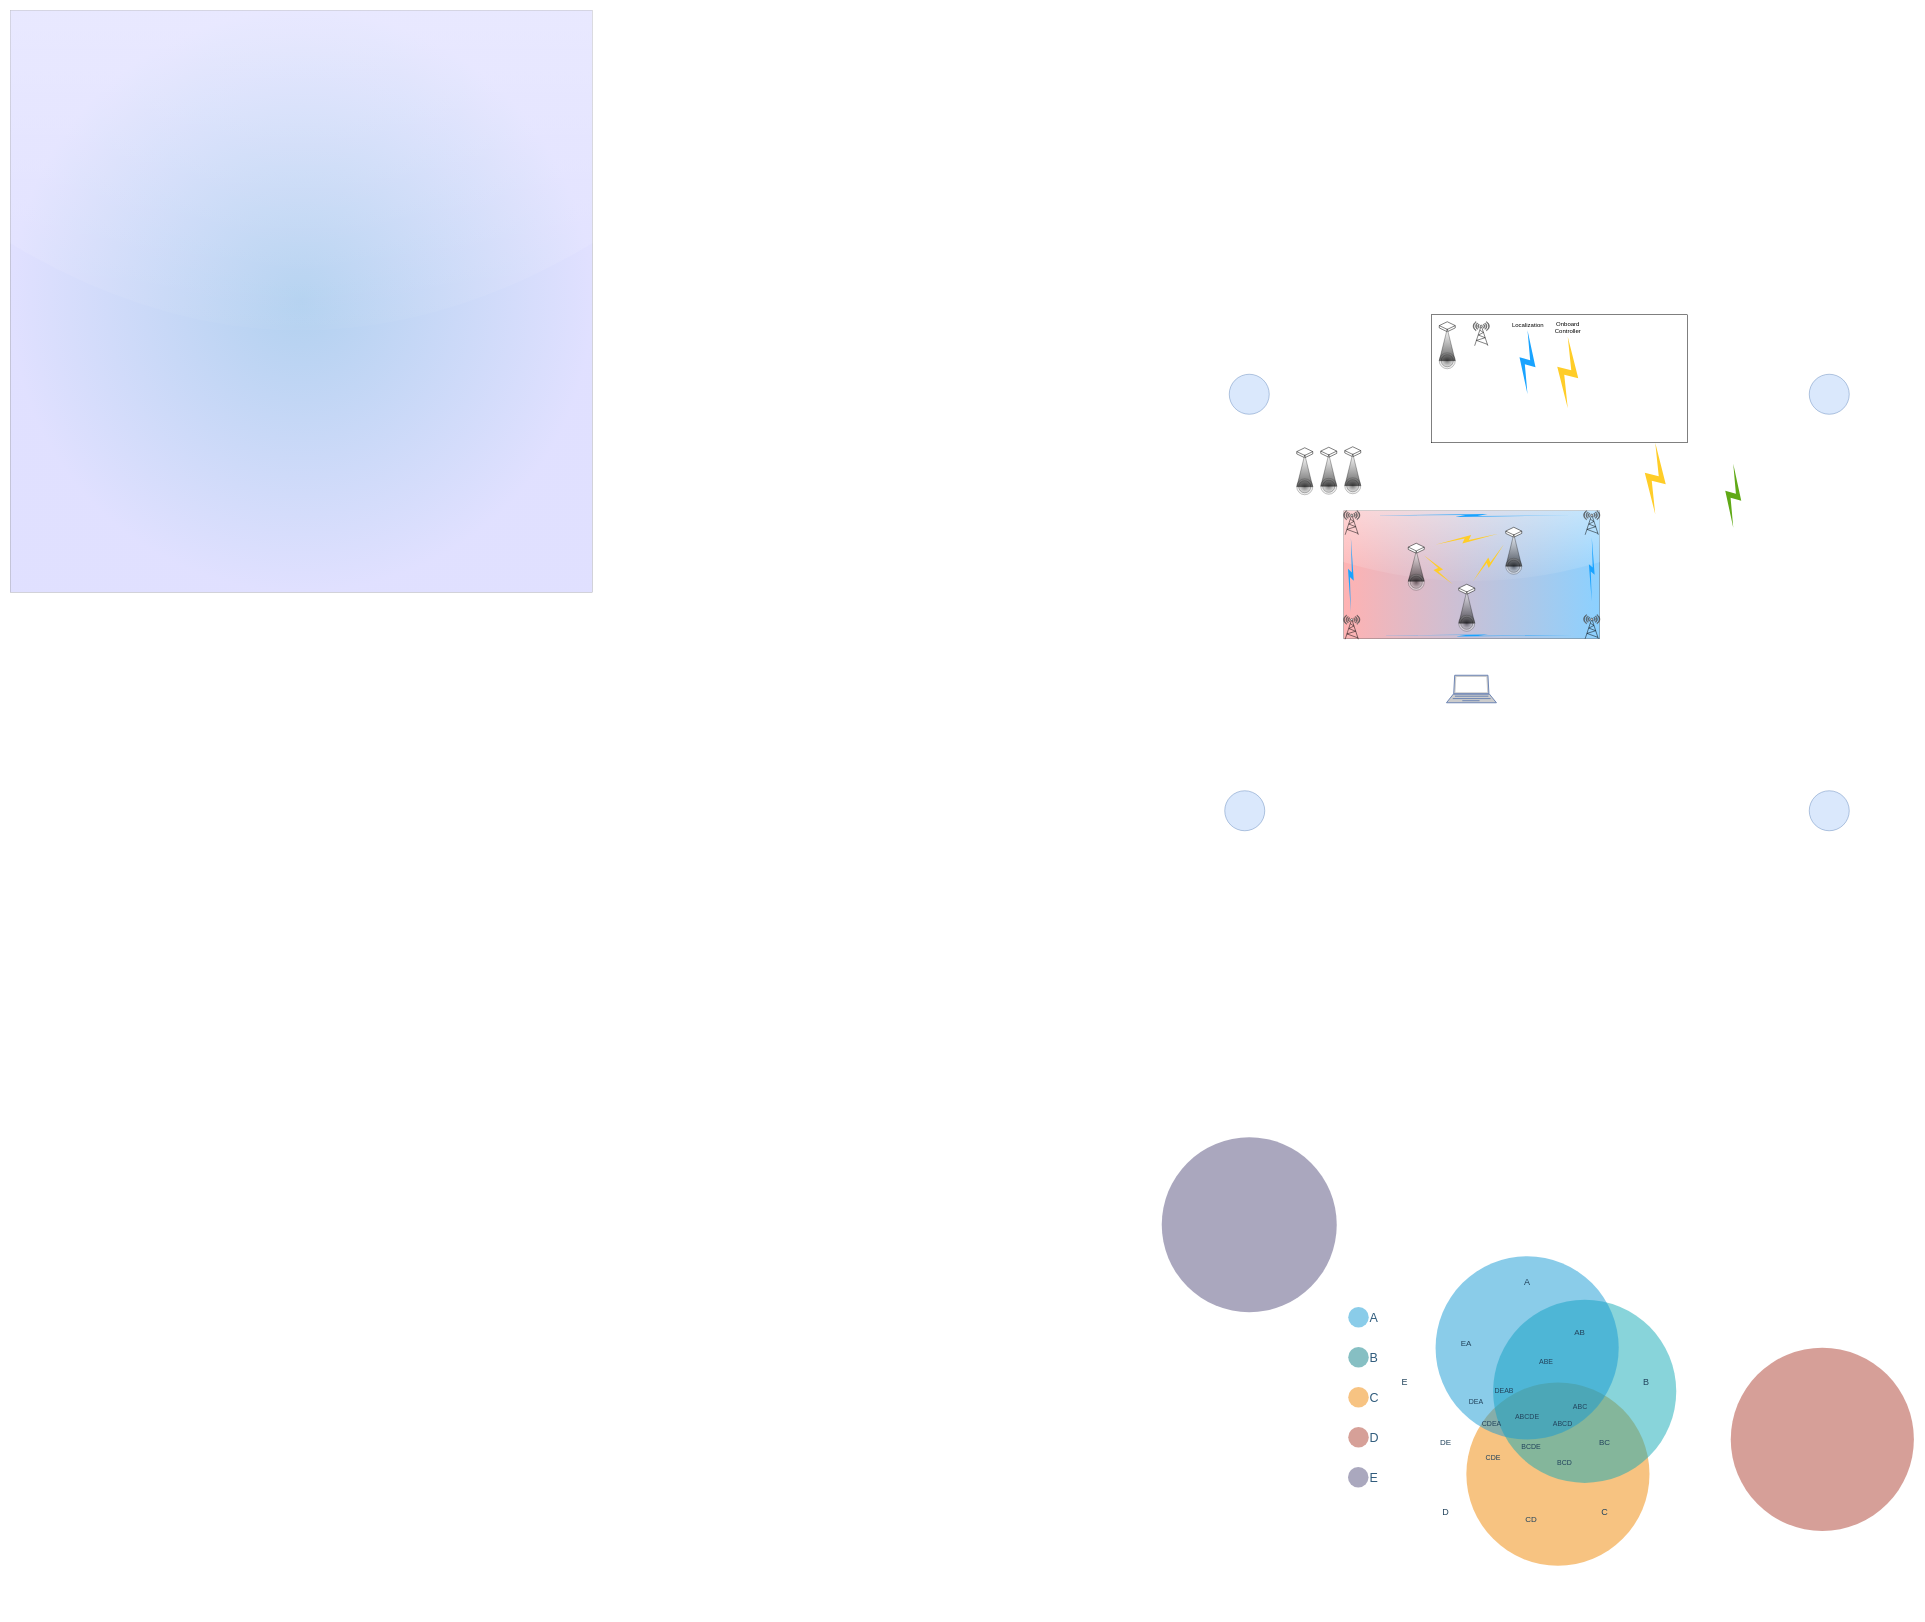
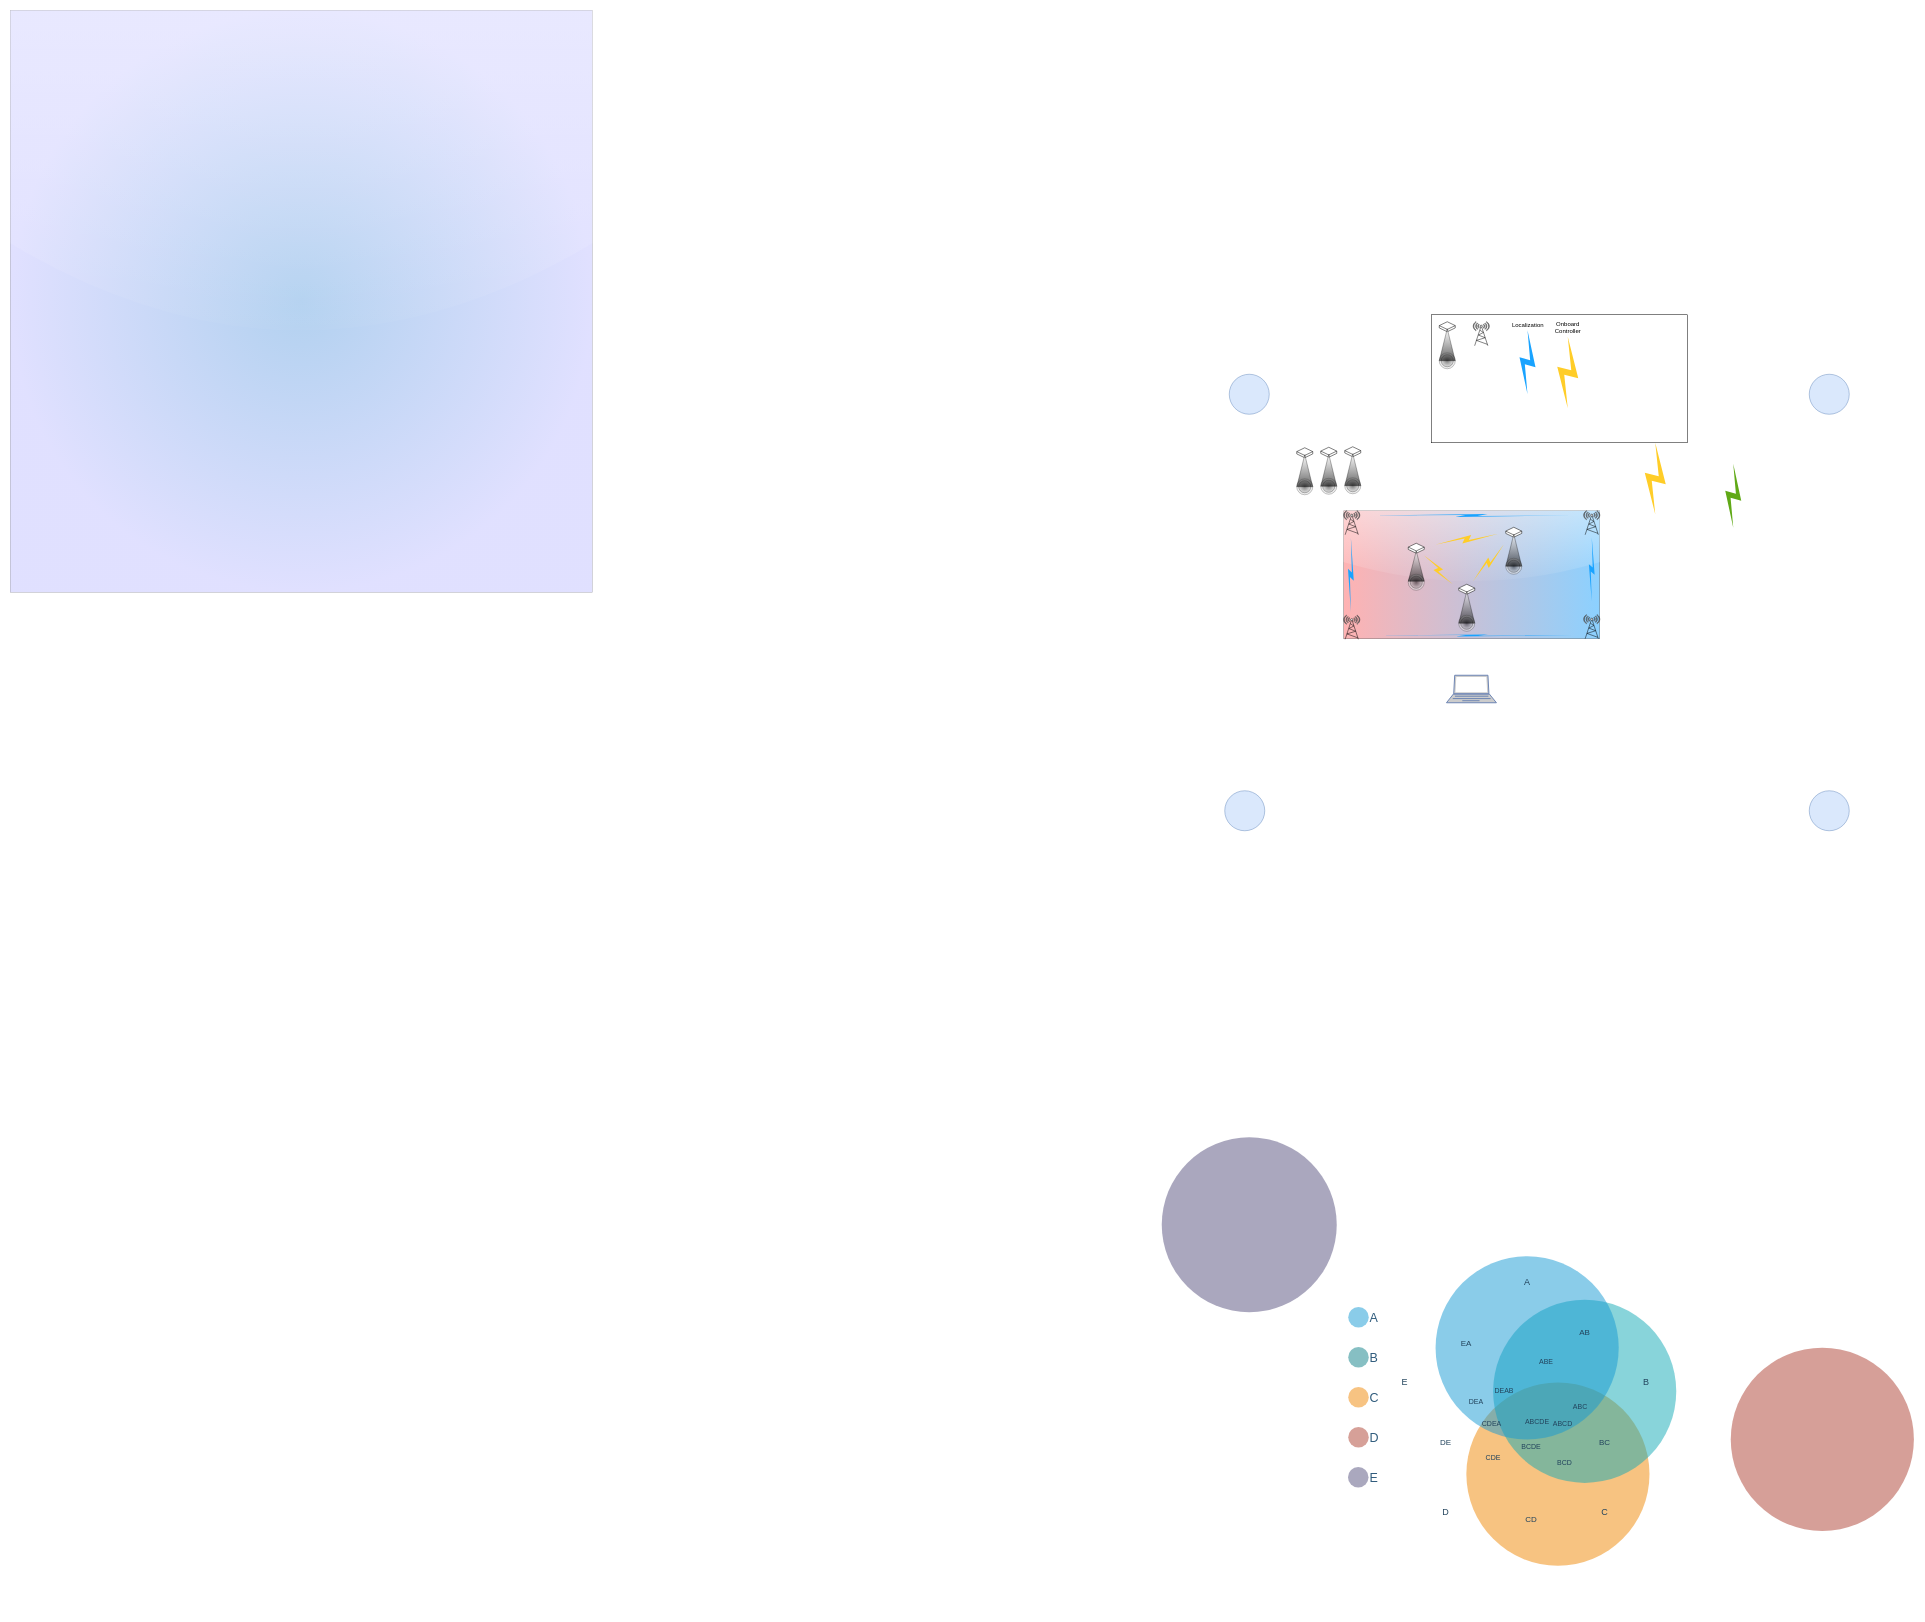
node "AB": moved (1580, 1332) -> (1585, 1332)
node "ABCDE": moved (1527, 1417) -> (1537, 1422)
